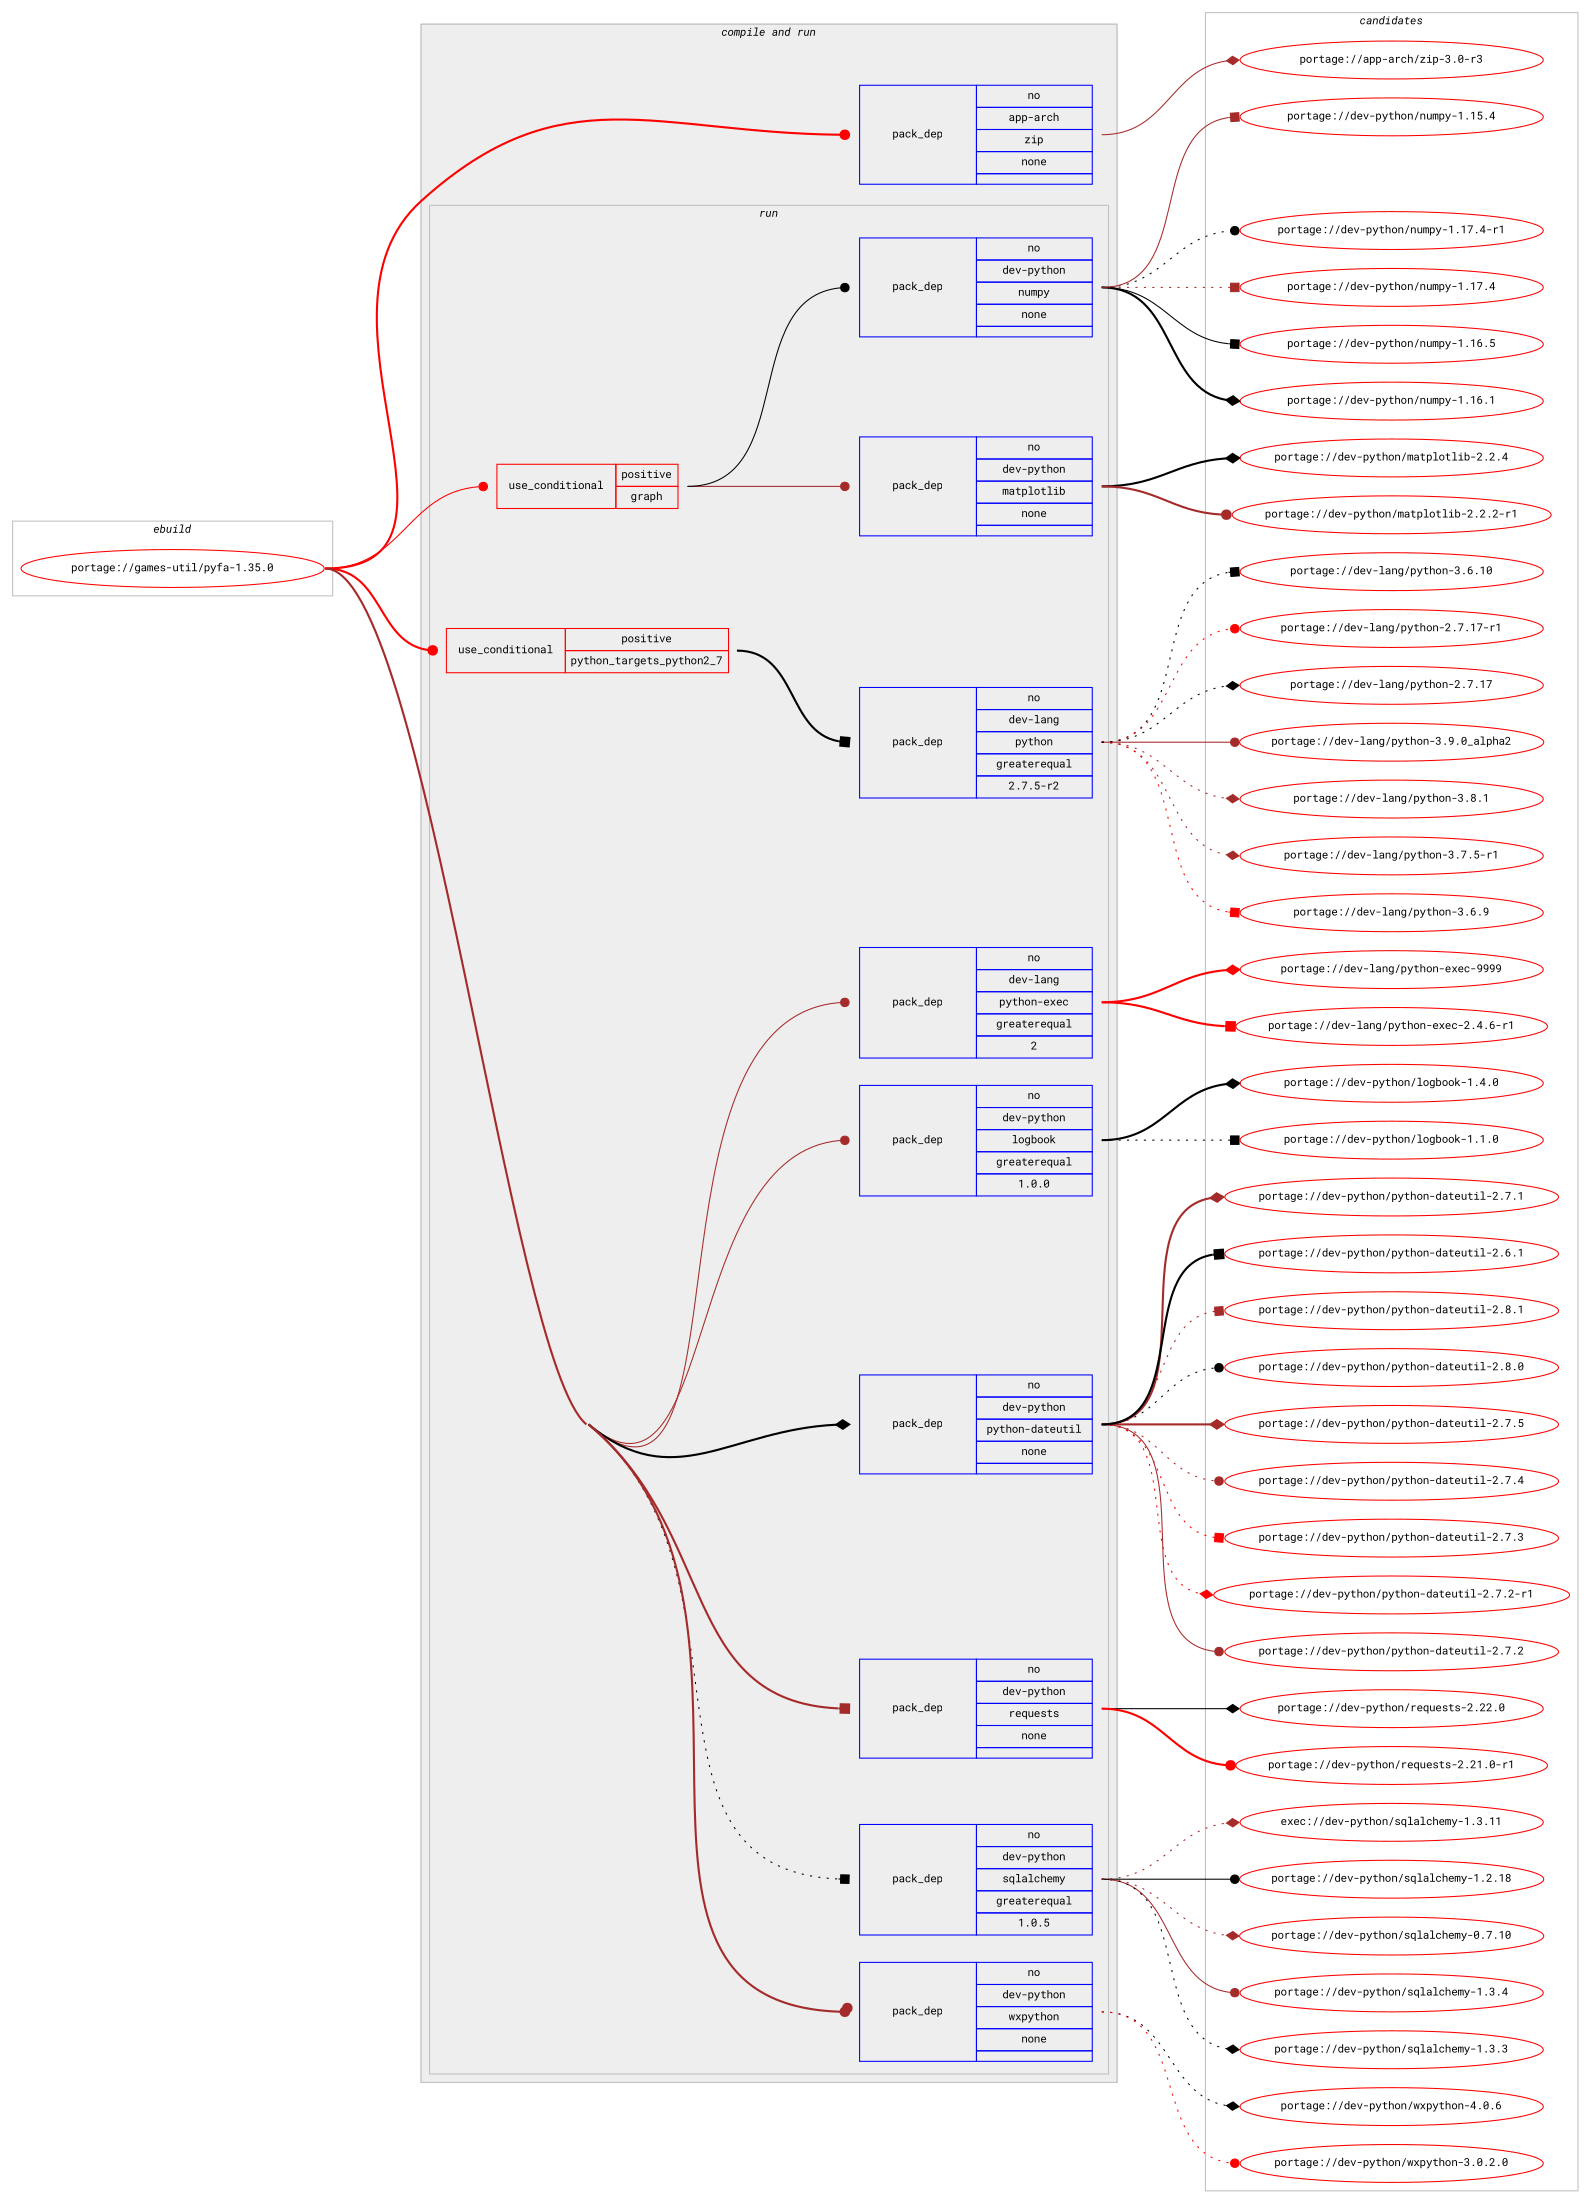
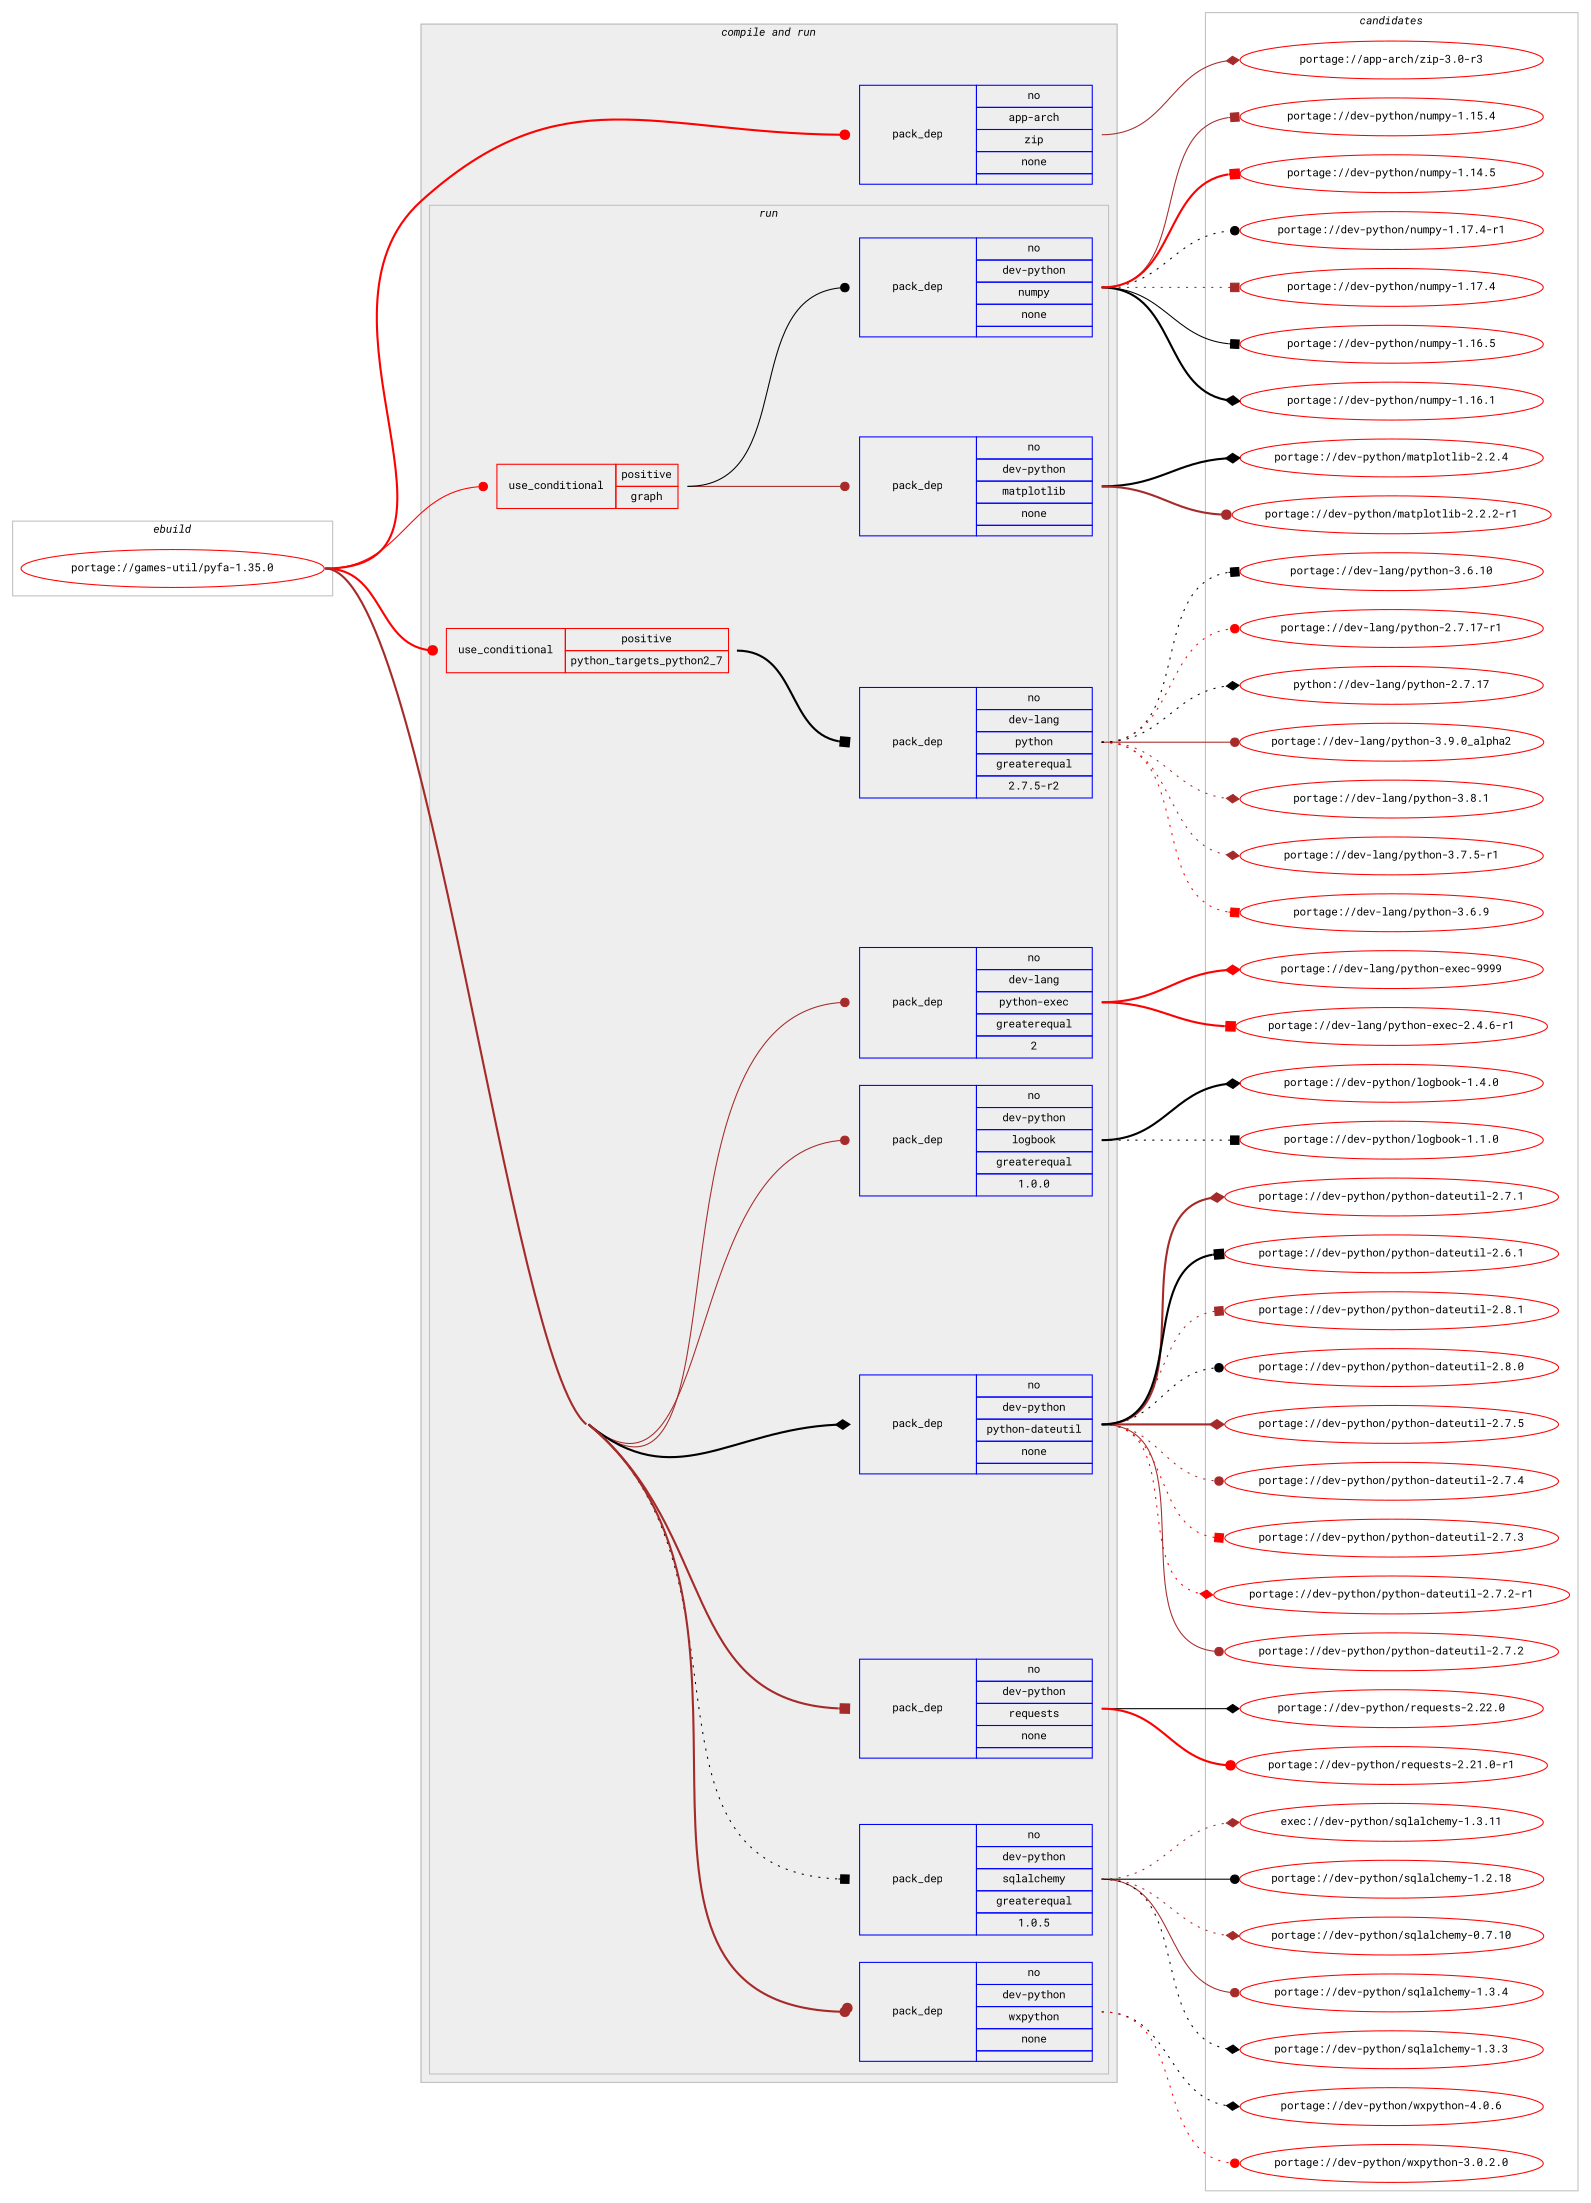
node "portage://dev-python/numpy-1.14.5": added
node "portage://dev-lang/python-2.7.17": label "portage://dev-lang/python-2.7.17" -> "python://dev-lang/python-2.7.17"
